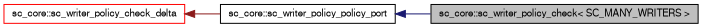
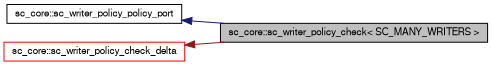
edge "sc_core::sc_writer_policy_policy_port" -> "sc_core::sc_writer_policy_check_delta": now "sc_core::sc_writer_policy_check< SC_MANY_WRITERS >" -> "sc_core::sc_writer_policy_check_delta"
